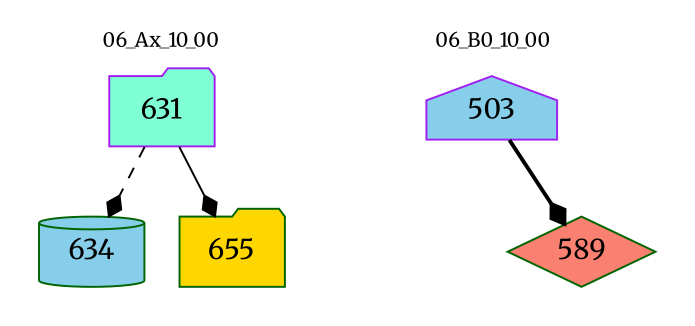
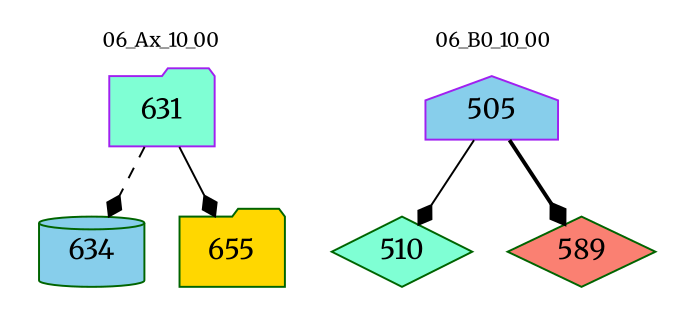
node "503": label "503" -> "505"
node "510": added
